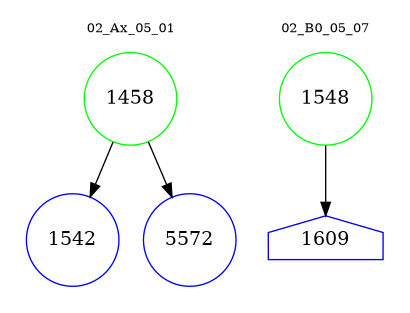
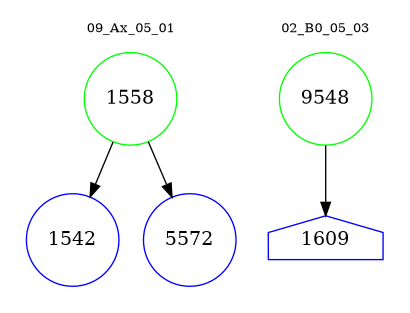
cluster "02_Ax_05_01": label "02_Ax_05_01" -> "09_Ax_05_01"
cluster "02_B0_05_07": label "02_B0_05_07" -> "02_B0_05_03"
node "1458": label "1458" -> "1558"
node "1548": label "1548" -> "9548"
